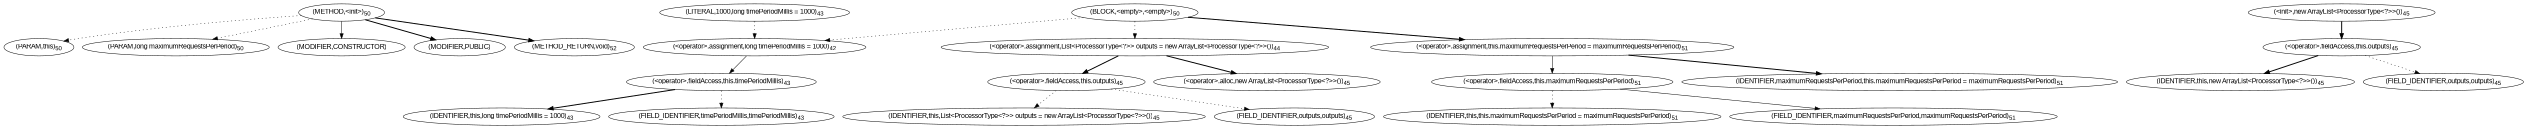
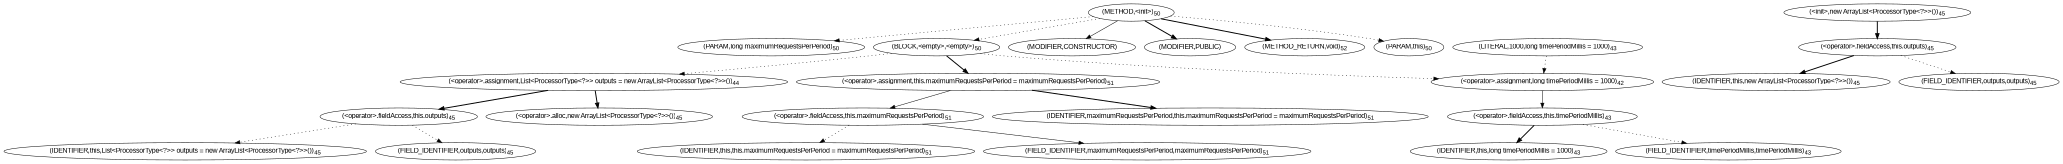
edge "(METHOD,<init>)" -> "(BLOCK,<empty>,<empty>)": added
